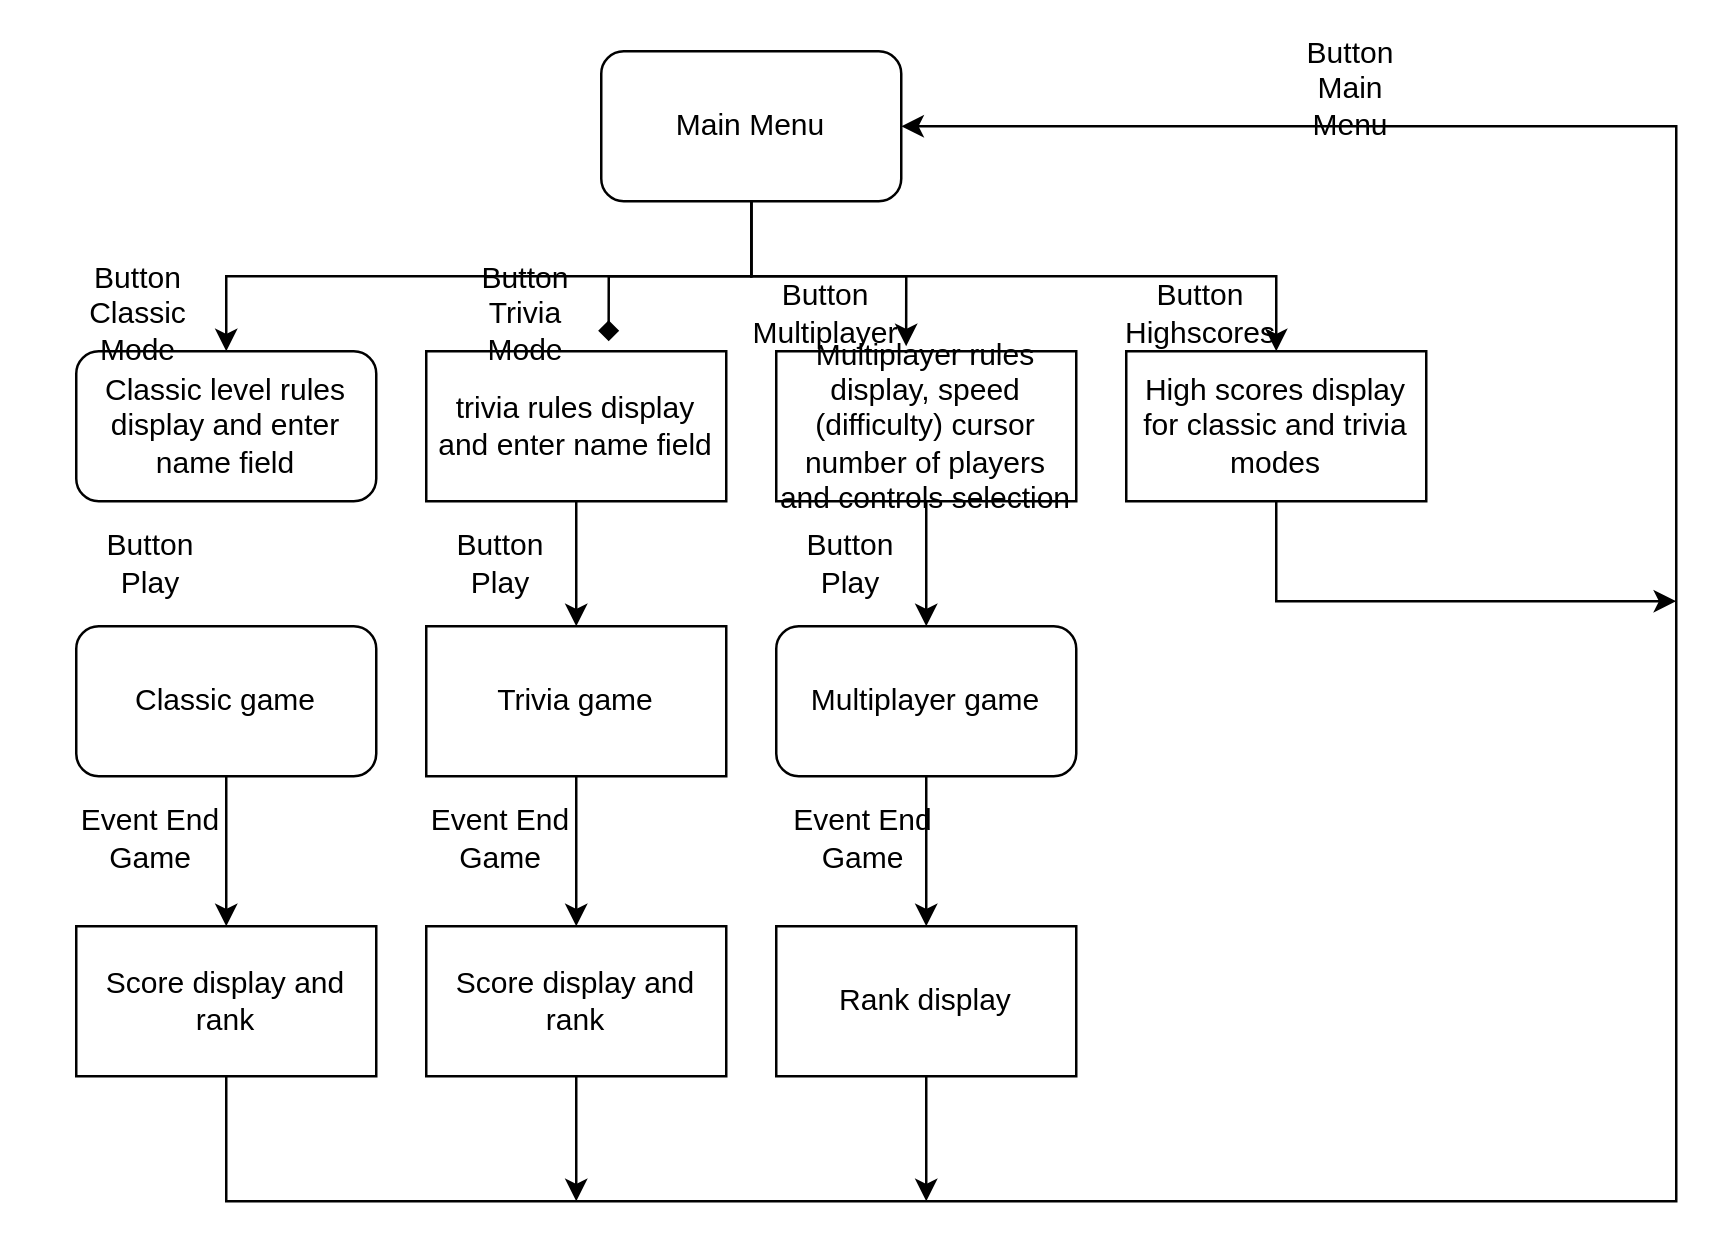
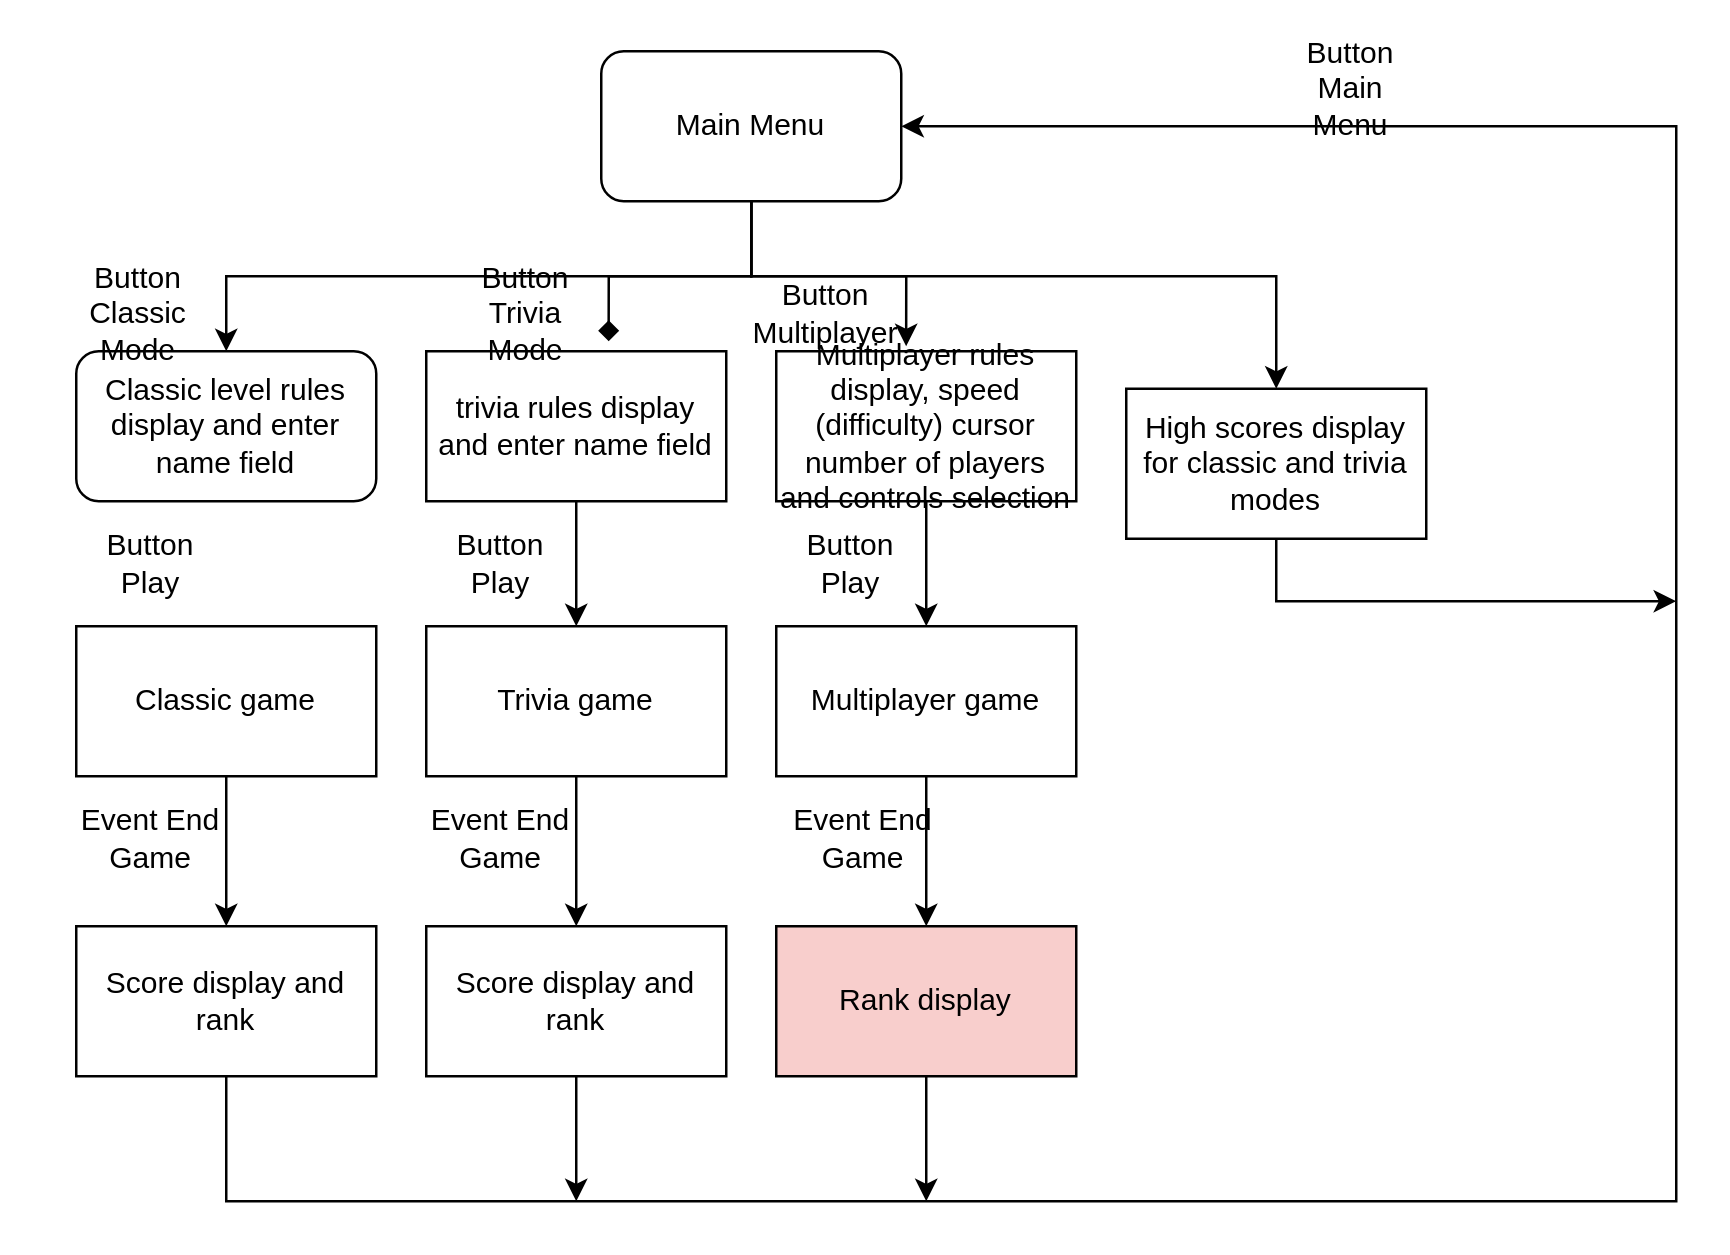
node "Button Highscores": removed
node "High scores display for classic and trivia modes": moved (1276, 426) -> (1276, 464)
node "Classic game": shape rounded rectangle -> rectangle
node "Multiplayer game": shape rounded rectangle -> rectangle
node "Rank display": fillcolor #ffffff -> #f8cecc
